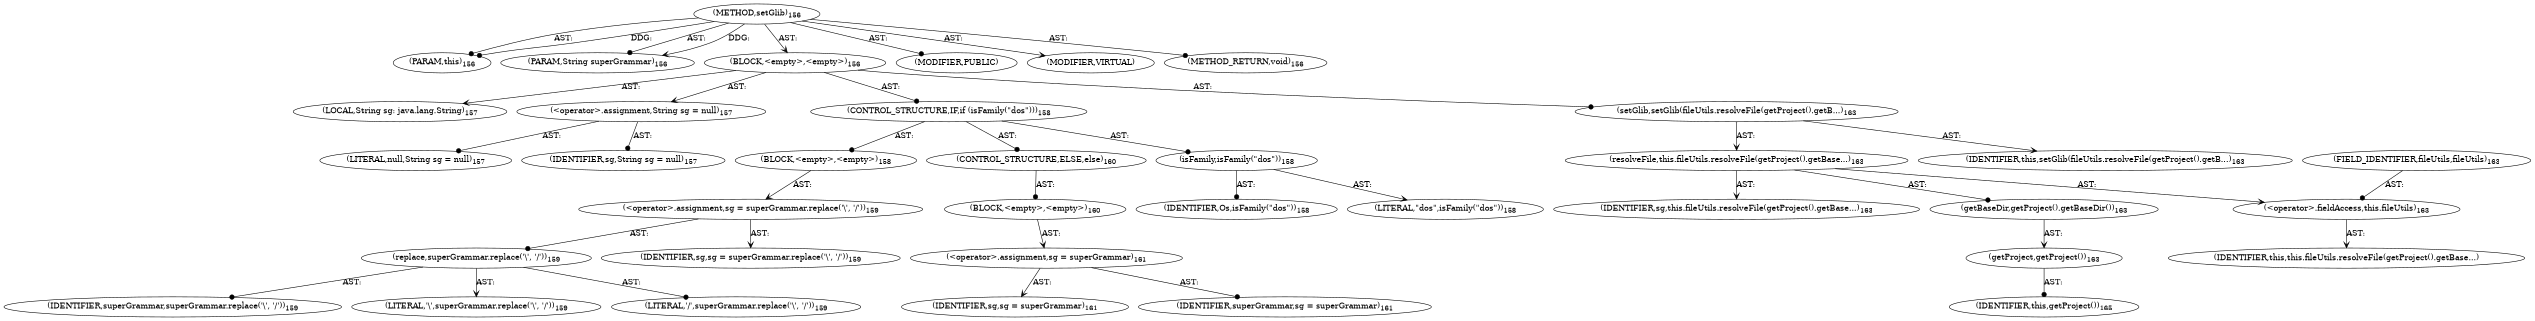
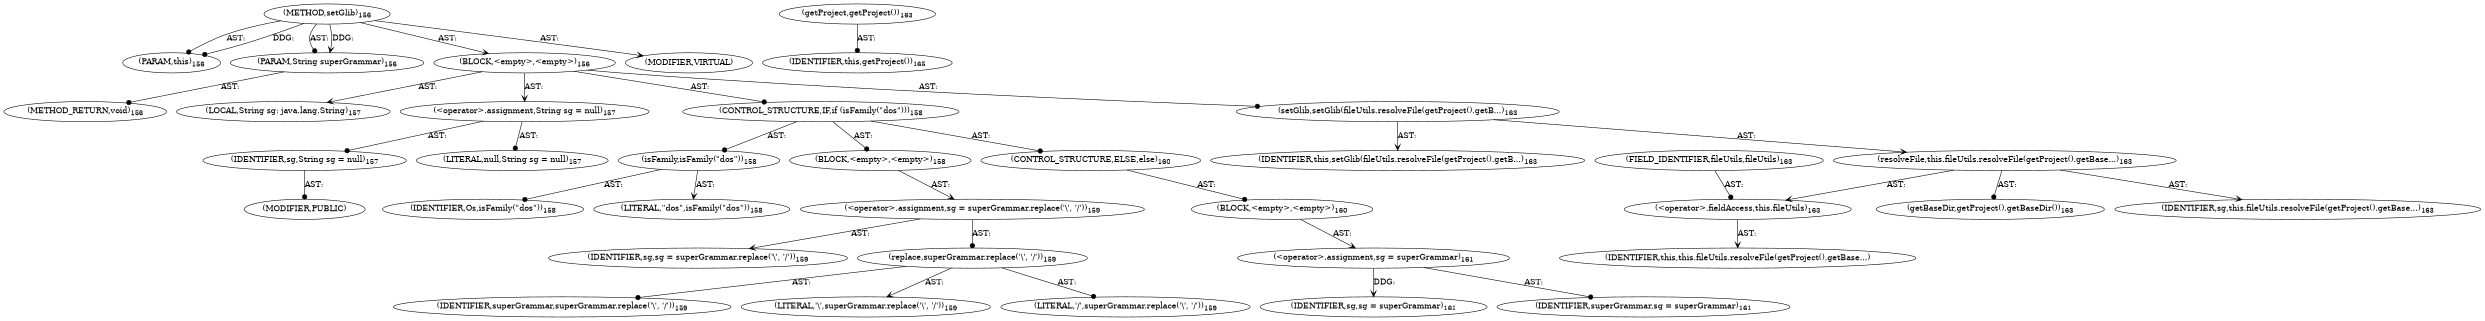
edge "(METHOD,setGlib)" -> "(METHOD_RETURN,void)": now "(PARAM,String superGrammar)" -> "(METHOD_RETURN,void)"
edge "(METHOD,setGlib)" -> "(MODIFIER,PUBLIC)": now "(IDENTIFIER,sg,String sg = null)" -> "(MODIFIER,PUBLIC)"
edge "(getBaseDir,getProject().getBaseDir())" -> "(getProject,getProject())": removed, label "AST:"
edge "(<operator>.assignment,sg = superGrammar)" -> "(IDENTIFIER,sg,sg = superGrammar)": label "AST: " -> "DDG: "
